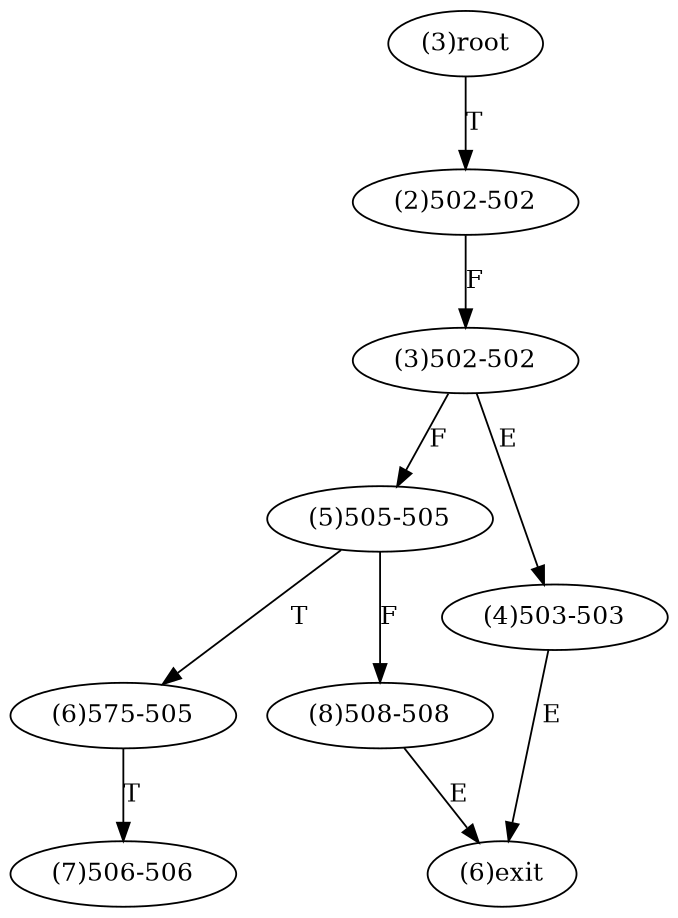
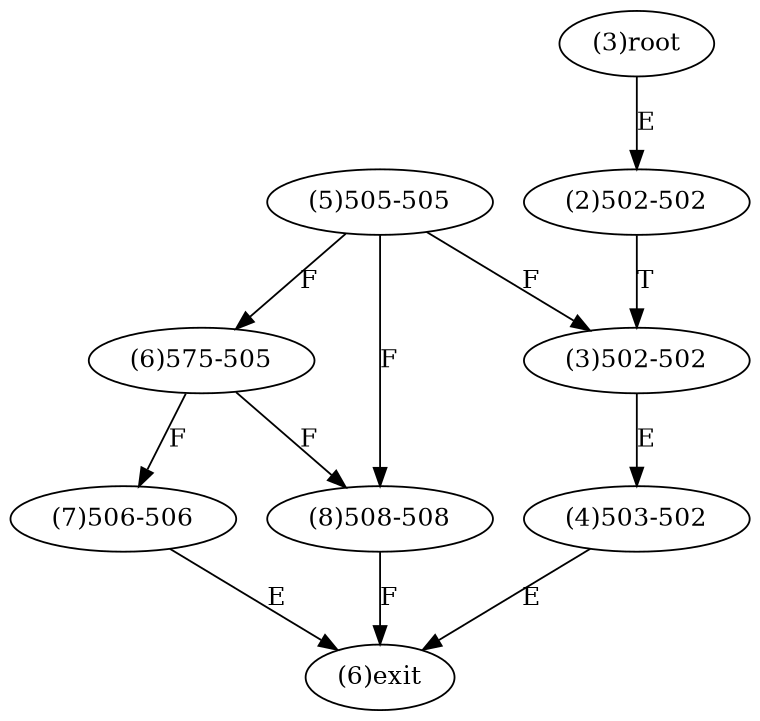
edge "(3)root" -> "(2)502-502": label "T" -> "E"
edge "(2)502-502" -> "(3)502-502": label "F" -> "T"
edge "(3)502-502" -> "(5)505-505": reversed
edge "(6)575-505" -> "(8)508-508": added, label "F"
edge "(7)506-506" -> "(6)exit": added, label "E"
edge "(5)505-505" -> "(6)575-505": label "T" -> "F"
node "(4)503-503": label "(4)503-503" -> "(4)503-502"
edge "(6)575-505" -> "(7)506-506": label "T" -> "F"
edge "(8)508-508" -> "(6)exit": label "E" -> "F"
